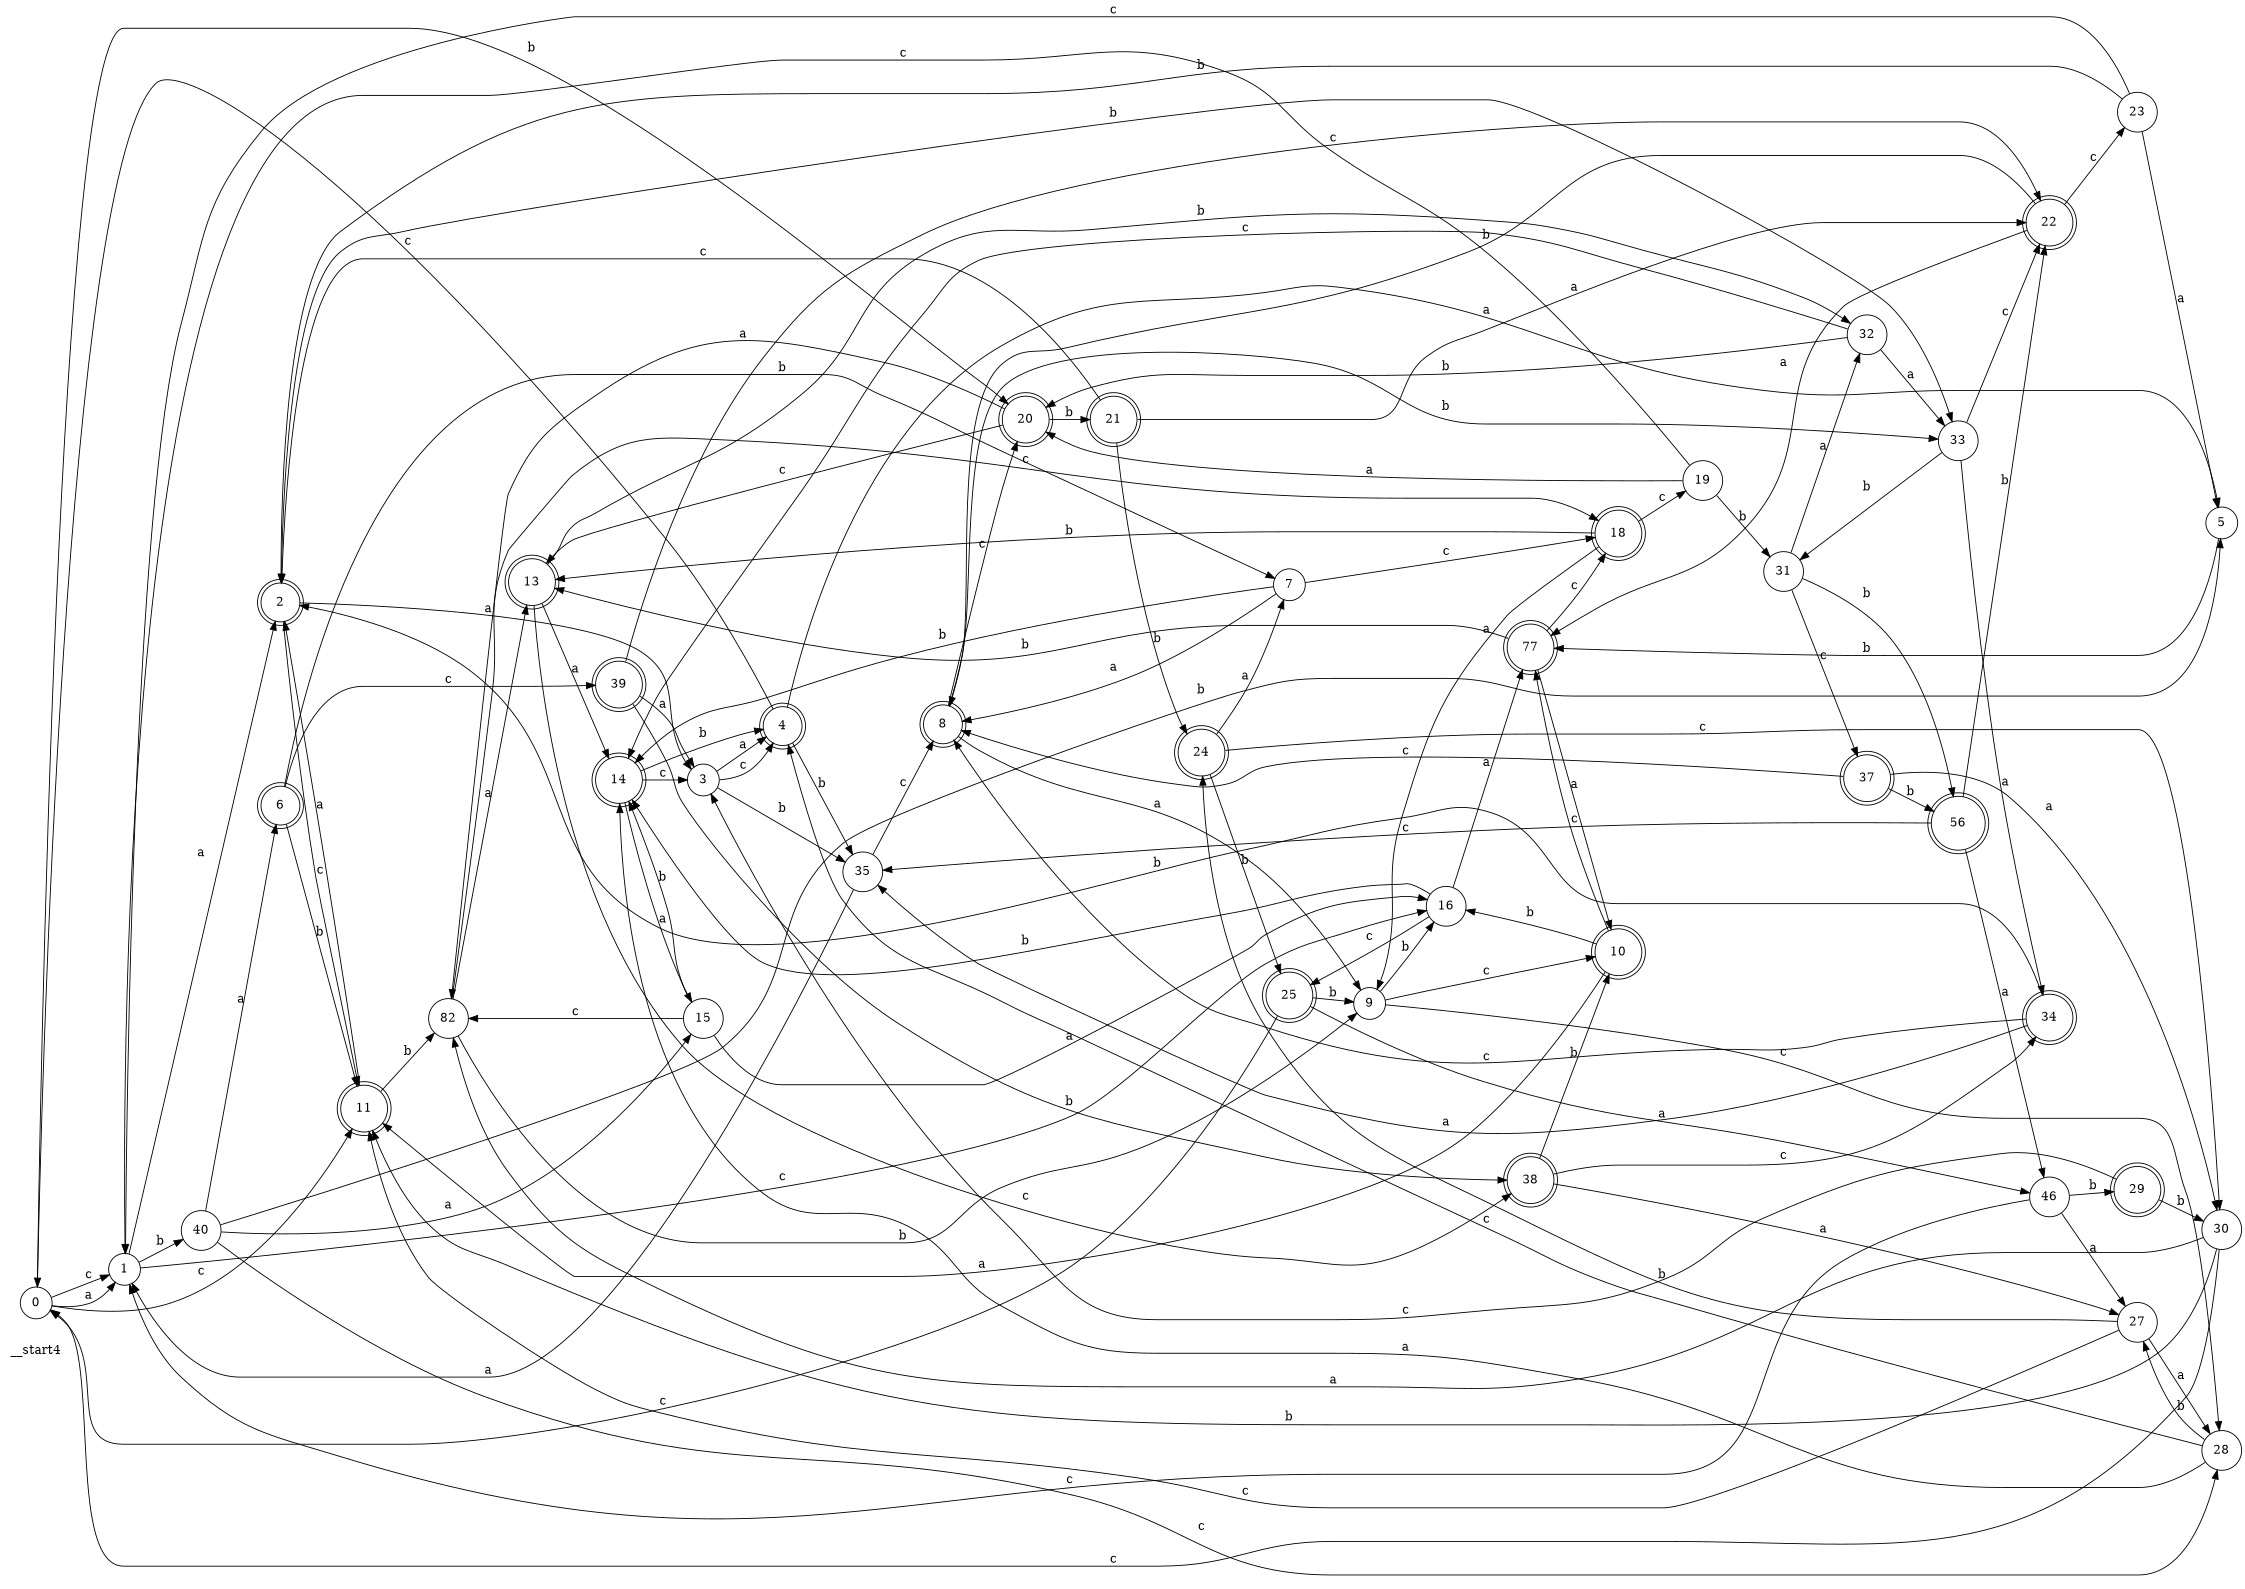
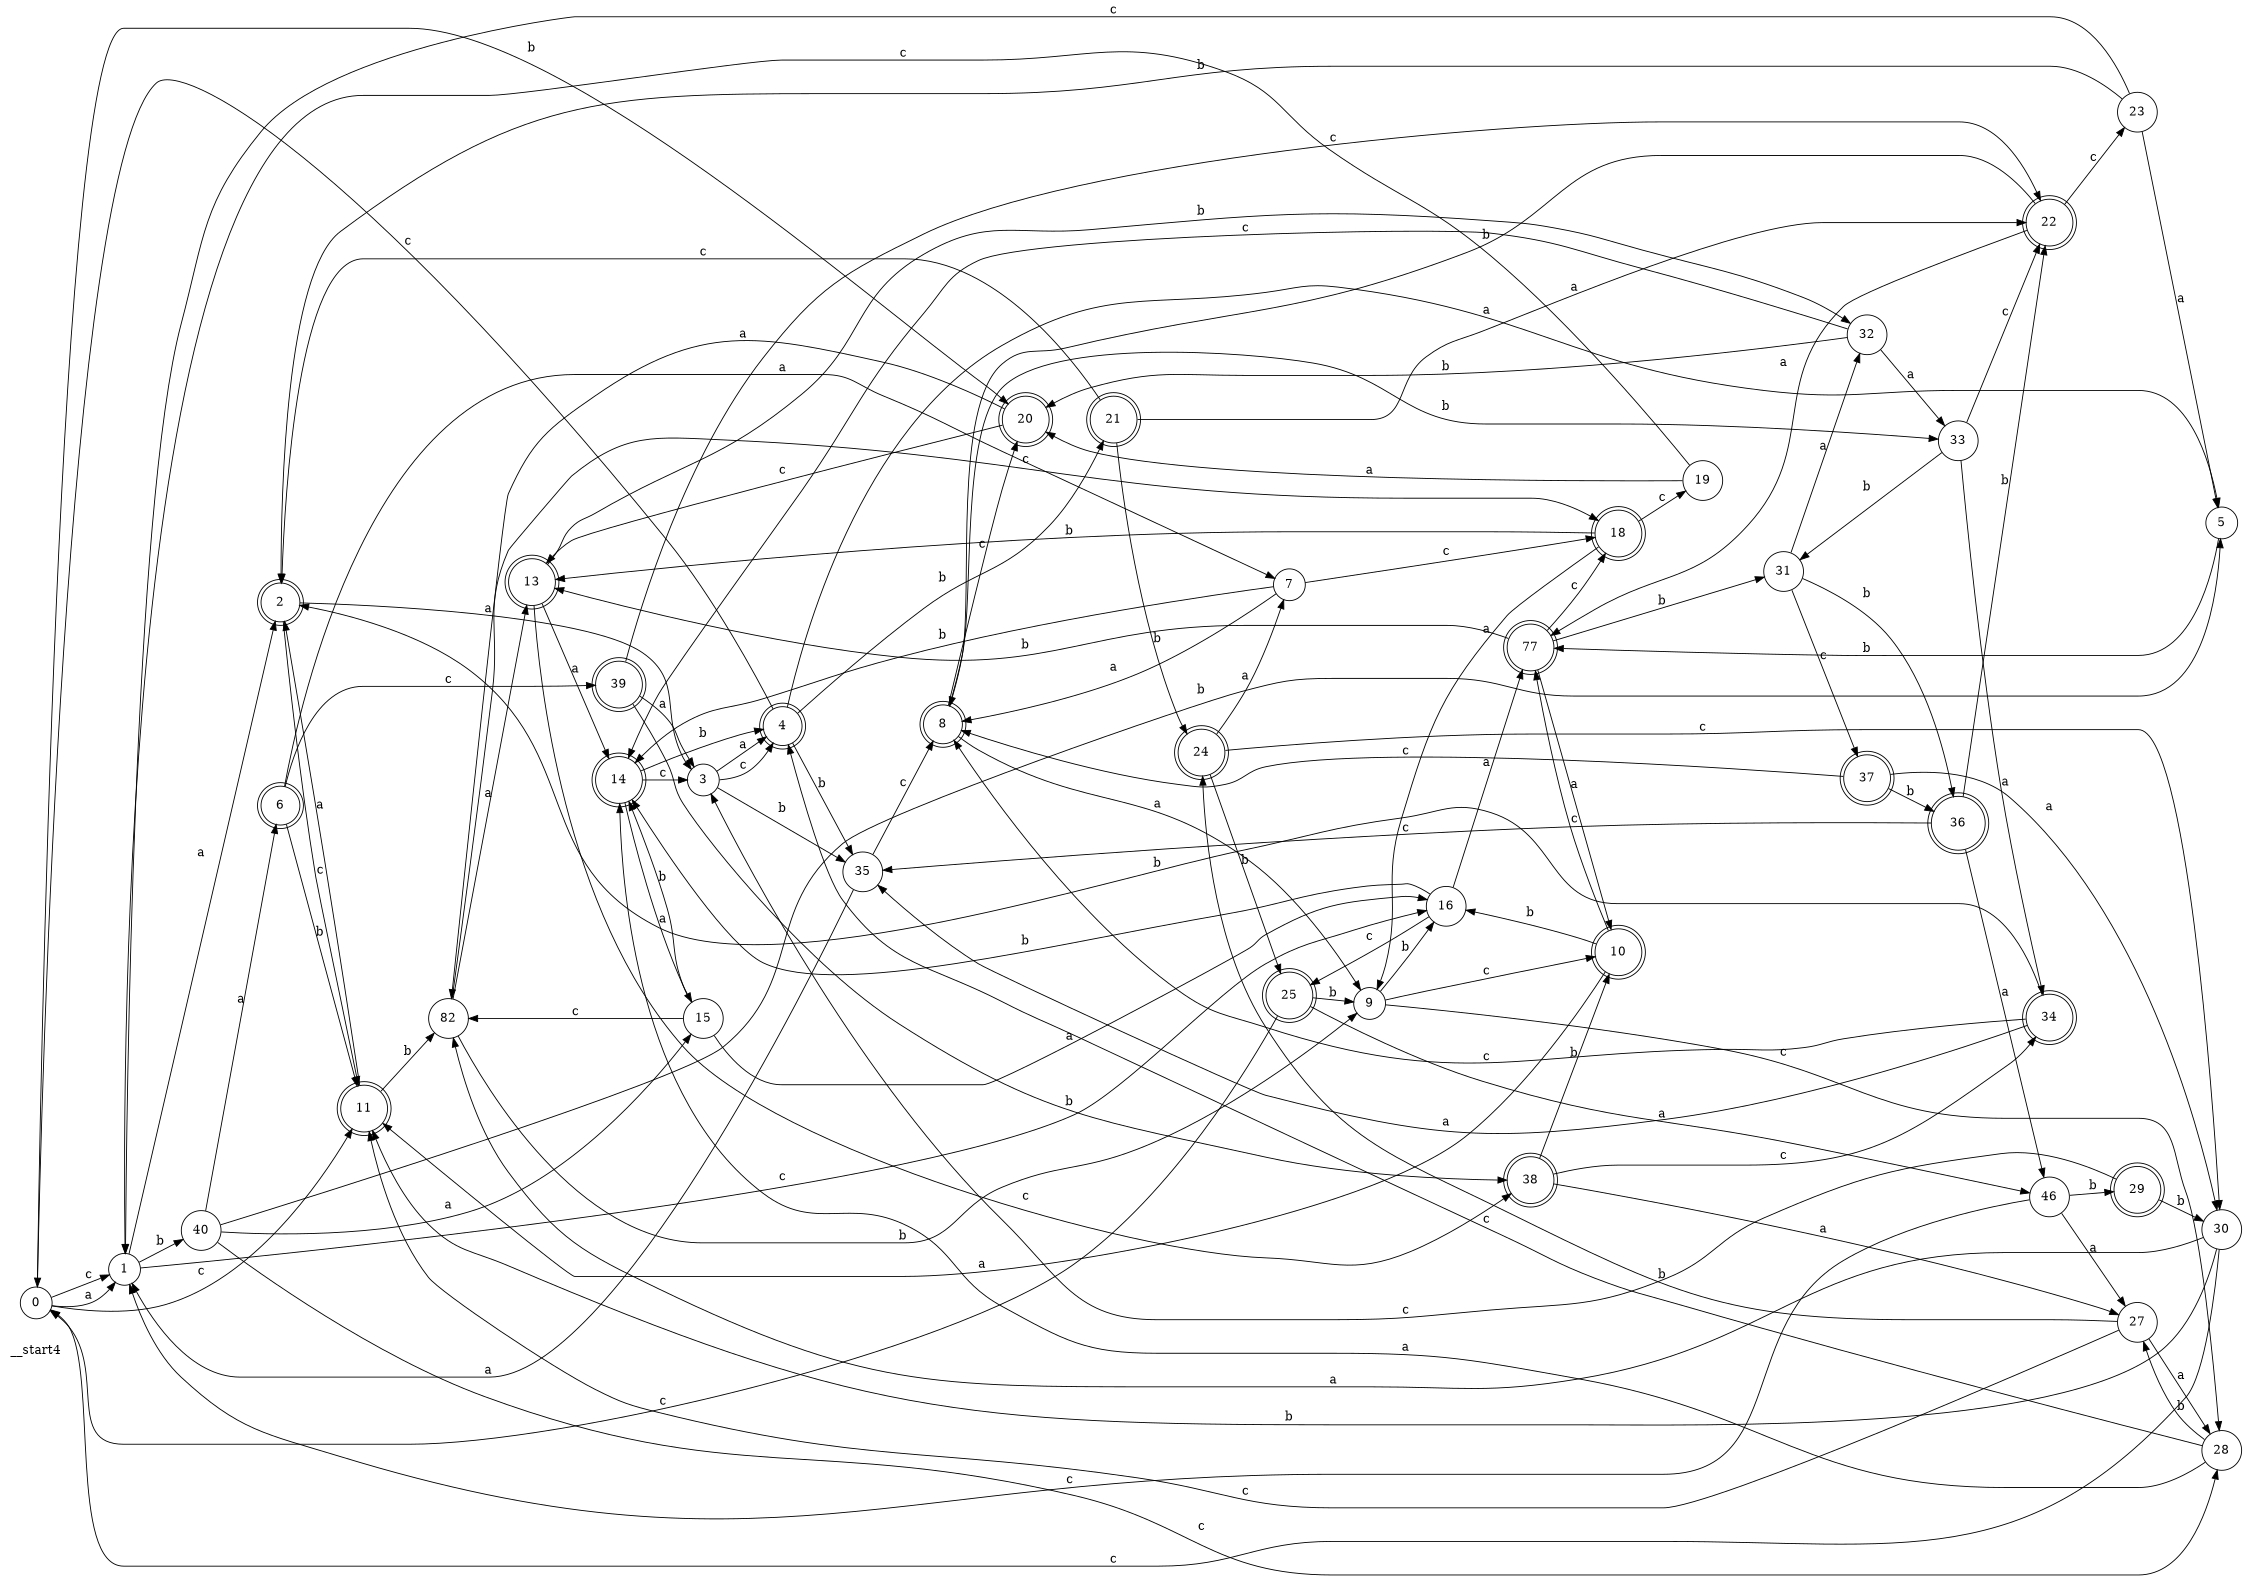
edge "2" -> "33": removed, label "b"
edge "6" -> "7": label "b" -> "a"
edge "20" -> "21": now "4" -> "21"
edge "19" -> "31": now "77" -> "31"
node "56": label "56" -> "36"
